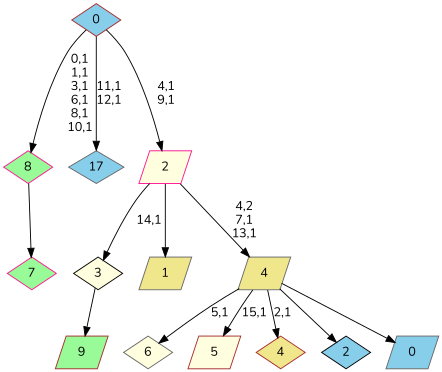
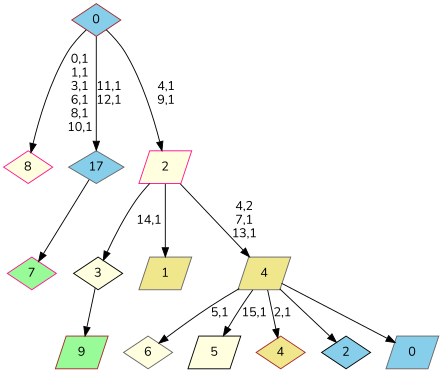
node "8": fillcolor palegreen -> lightyellow
edge "8" -> "7": now "17" -> "7"
node "5": color brown -> black
